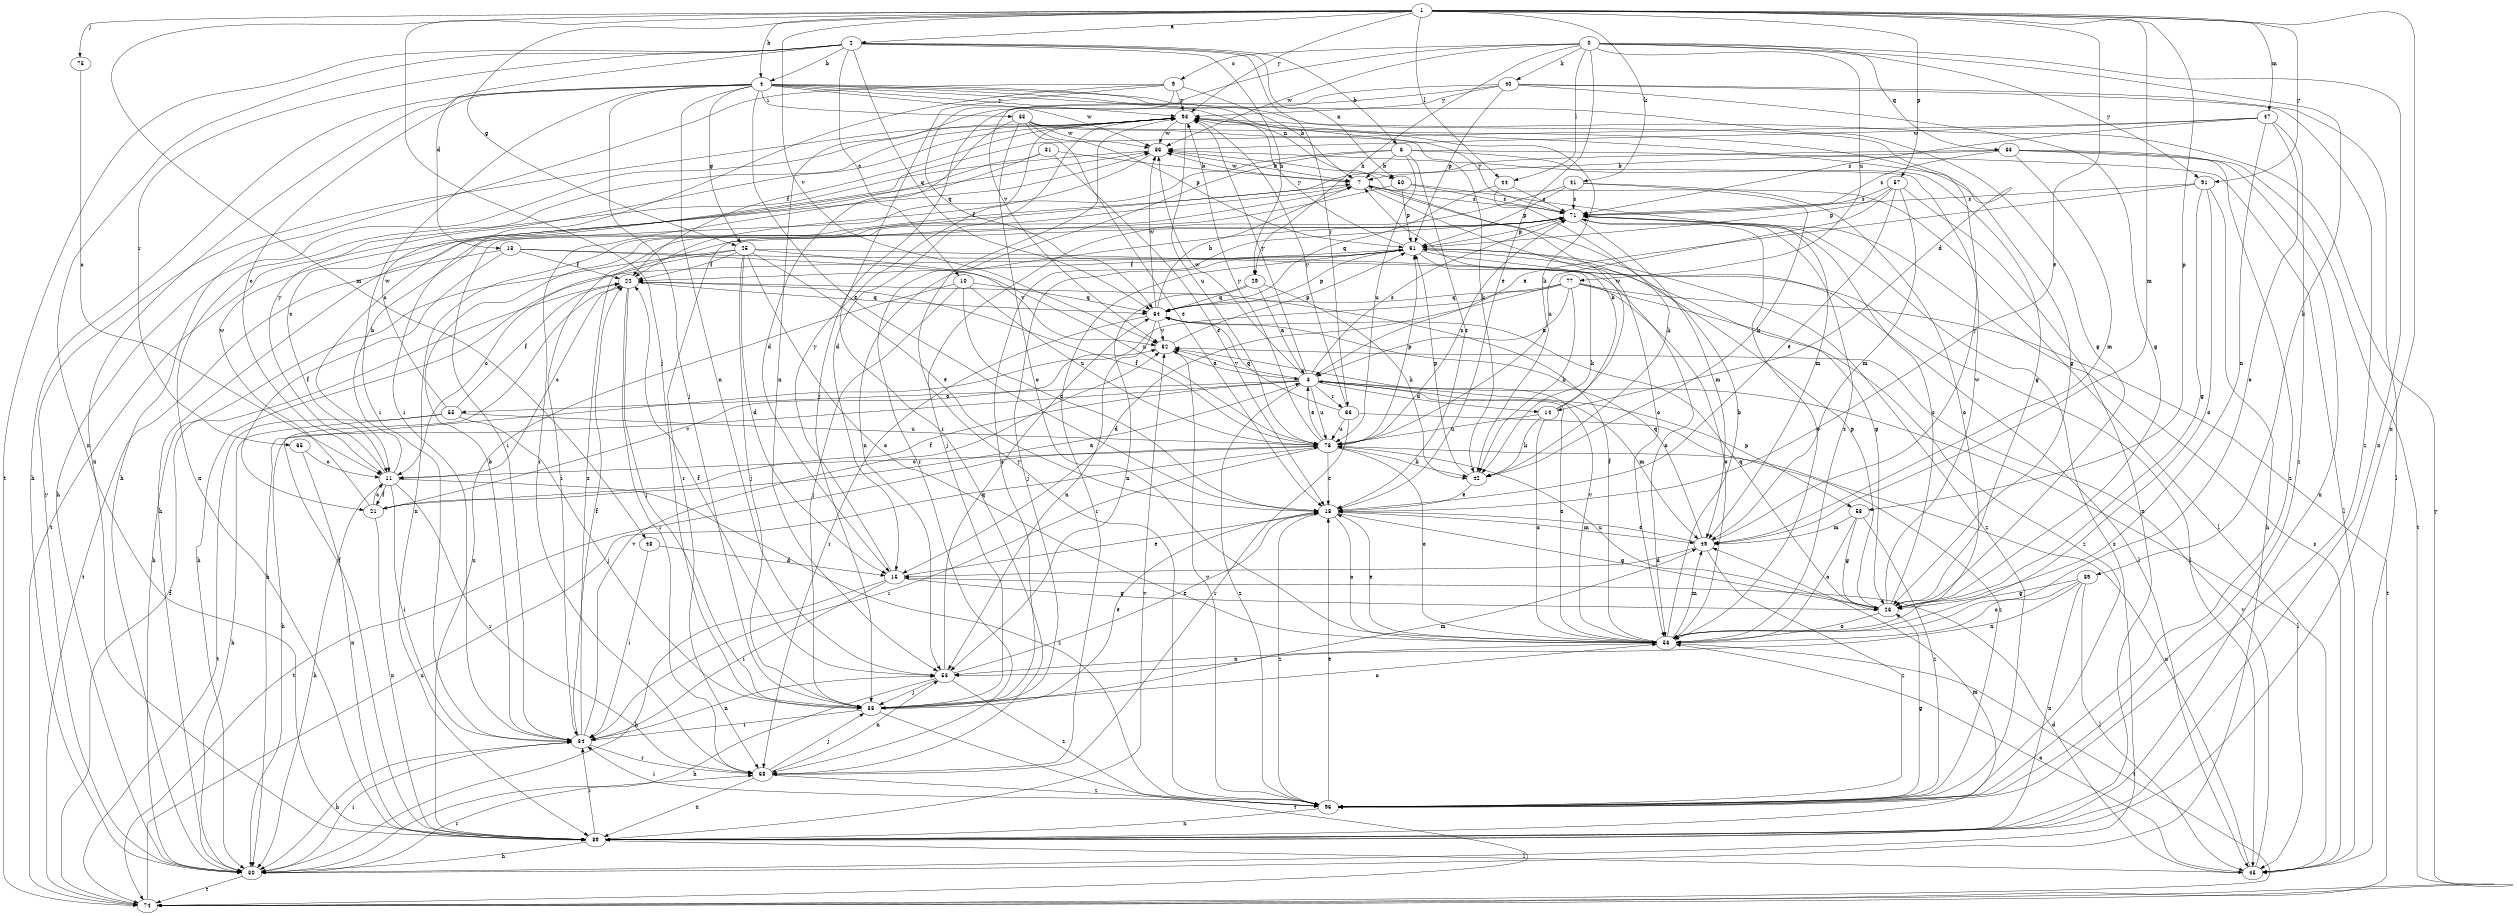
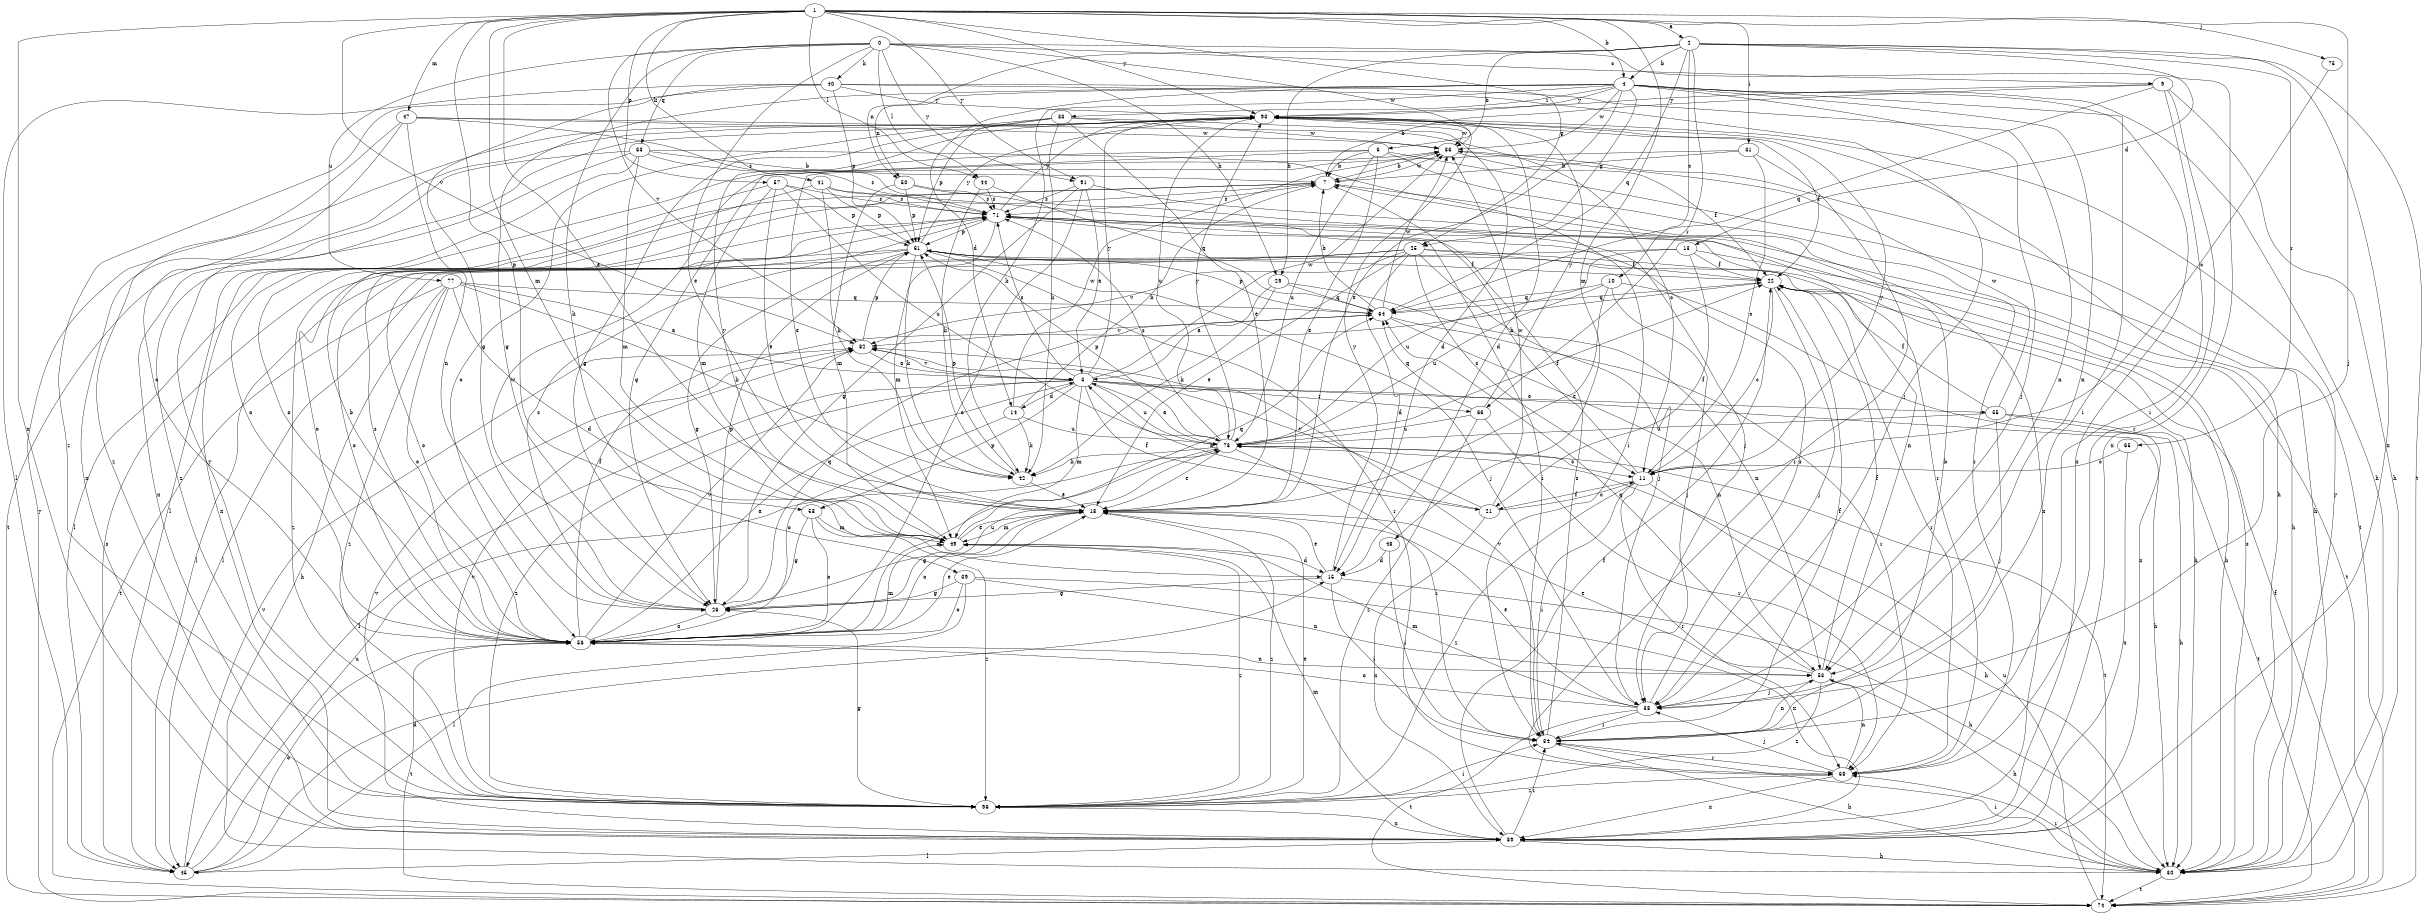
edge "1" -> "31": added, label "i"
edge "4" -> "11": removed, label "c"
